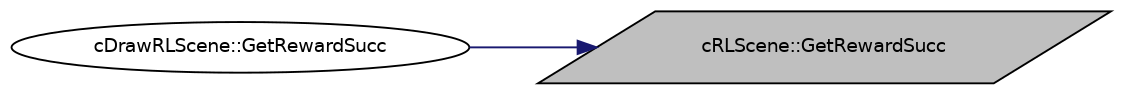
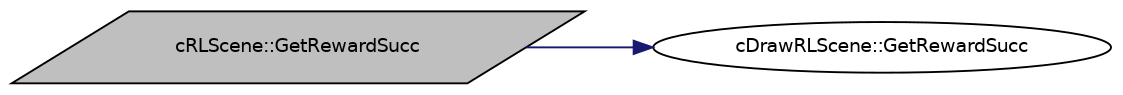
edge "cDrawRLScene::GetRewardSucc" -> "cRLScene::GetRewardSucc": reversed
